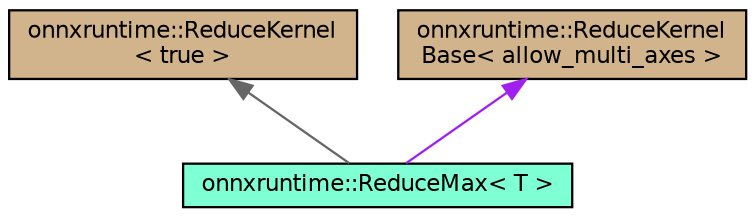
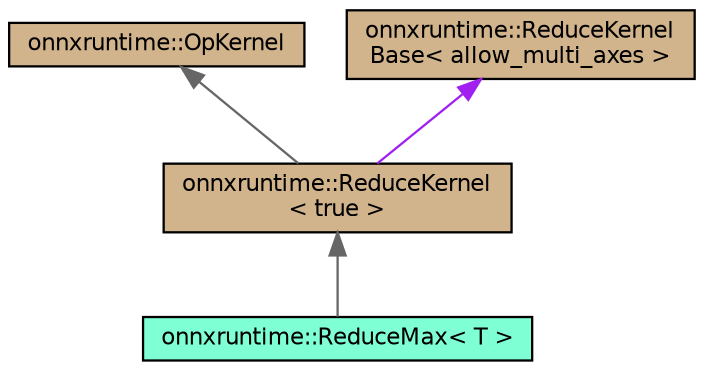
node "onnxruntime::OpKernel": added
edge "onnxruntime::ReduceMax< T >" -> "onnxruntime::ReduceKernel Base< allow_multi_axes >": now "onnxruntime::ReduceKernel < true >" -> "onnxruntime::ReduceKernel Base< allow_multi_axes >"
